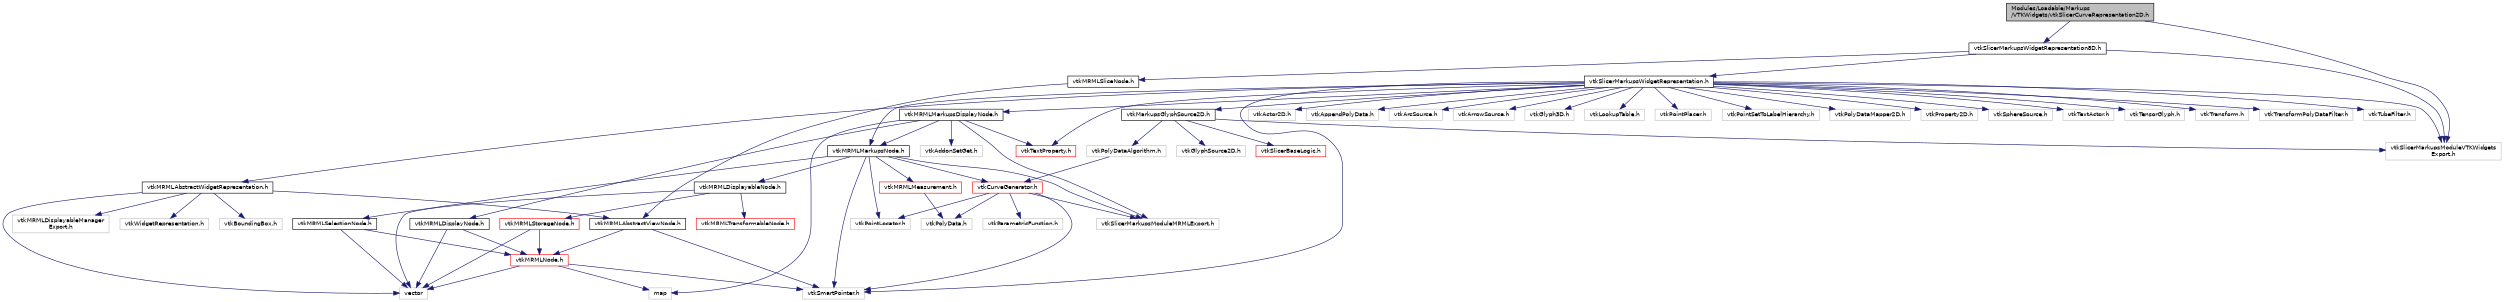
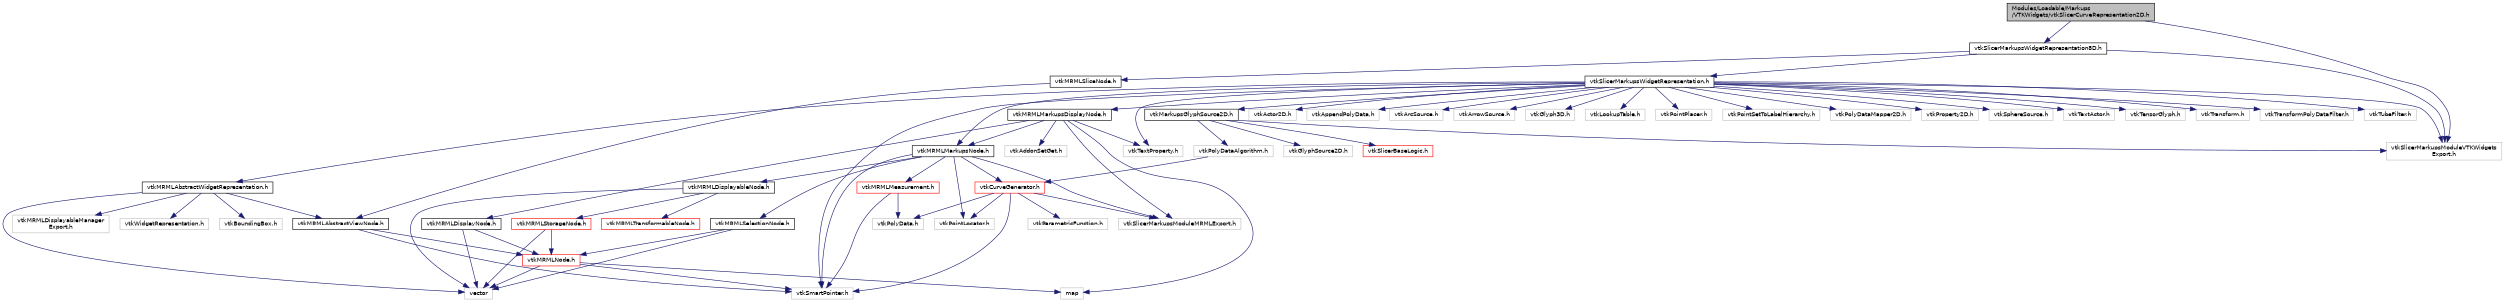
node "vtkTextProperty.h": color red -> grey75
edge "vtkMRMLMeasurement.h" -> "vtkSmartPointer.h": added
